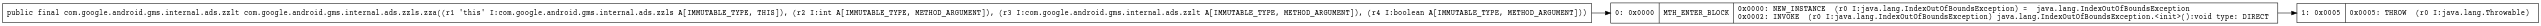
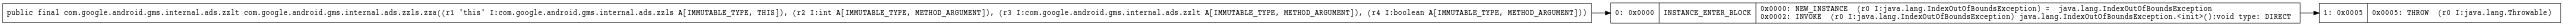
node "0: 0x0000": text "MTH_ENTER_BLOCK" -> "INSTANCE_ENTER_BLOCK"
